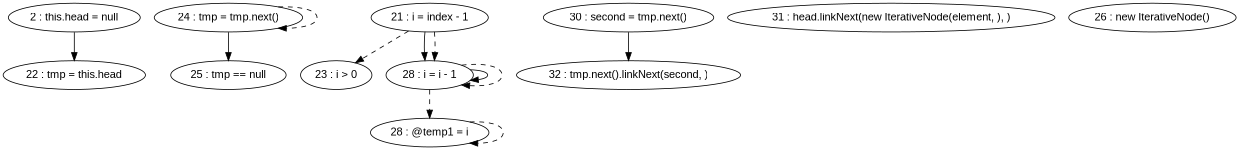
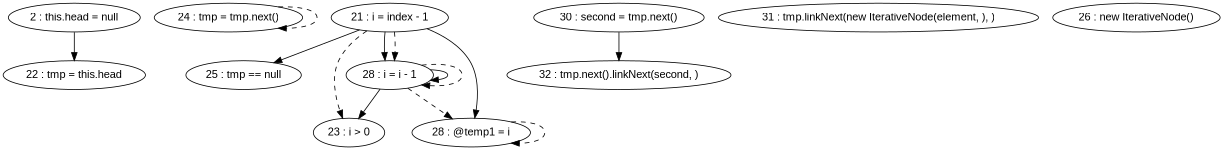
node "31 : head.linkNext(new IterativeNode(element, ), )": label "31 : head.linkNext(new IterativeNode(element, ), )" -> "31 : tmp.linkNext(new IterativeNode(element, ), )"
edge "24 : tmp = tmp.next()" -> "25 : tmp == null": now "21 : i = index - 1" -> "25 : tmp == null"
edge "21 : i = index - 1" -> "28 : @temp1 = i": added
edge "28 : i = i - 1" -> "23 : i > 0": added
